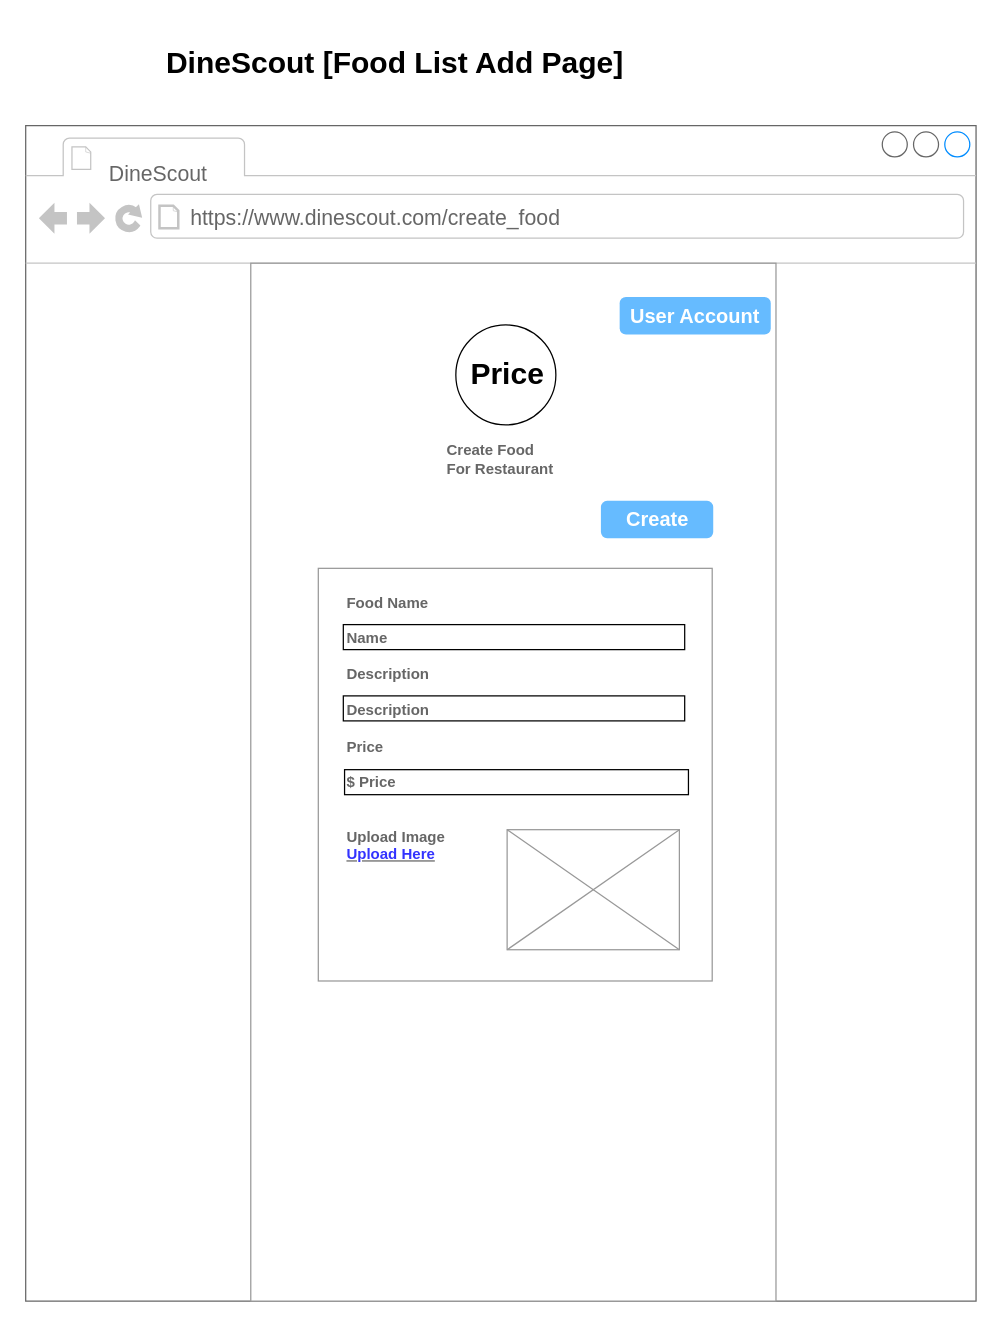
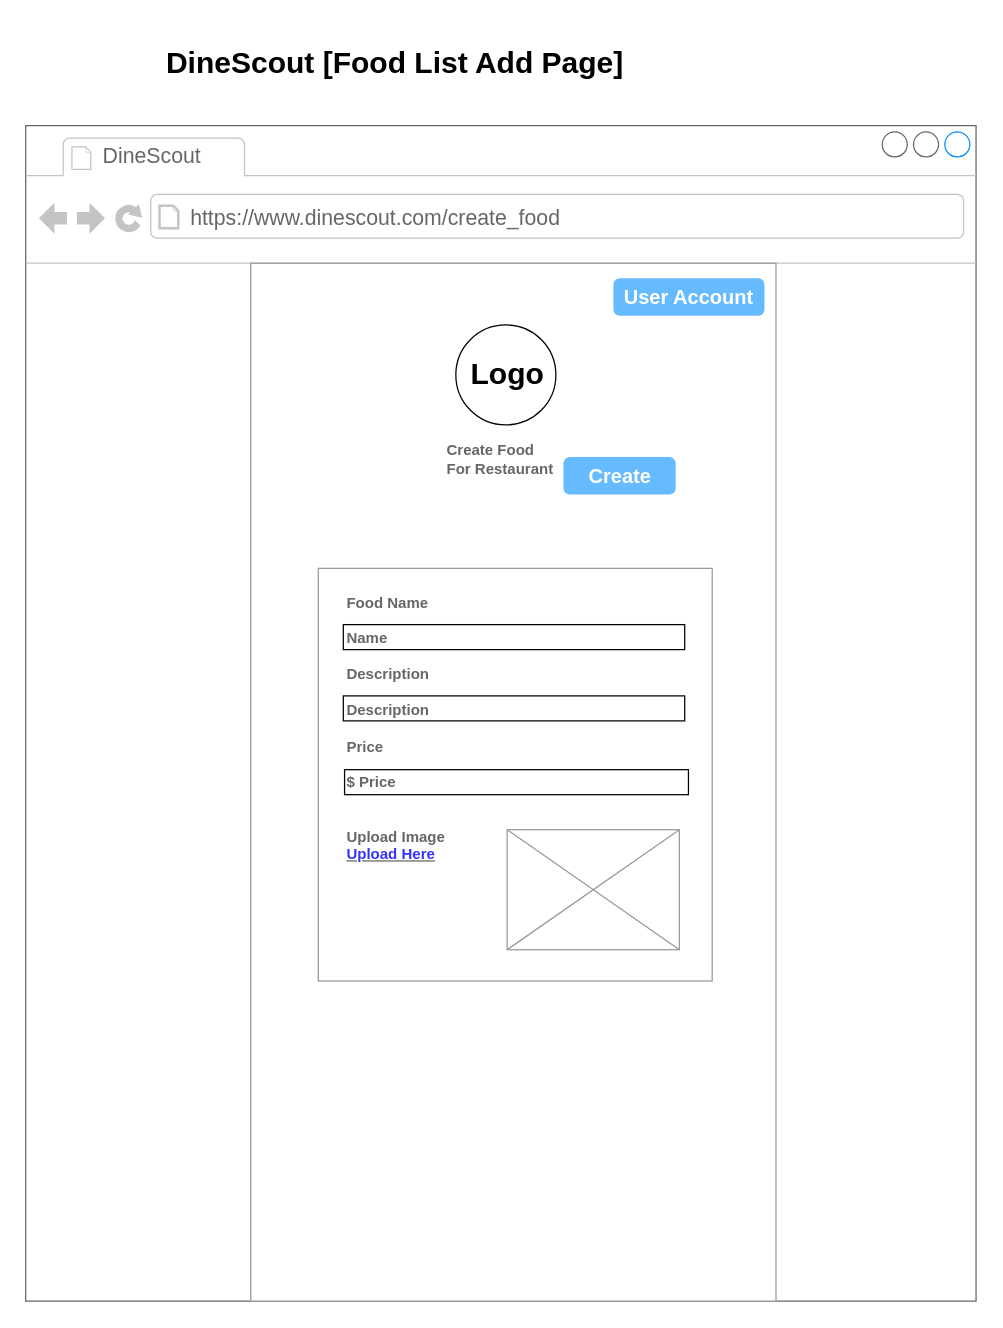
node "DineScout": moved (176, 176) -> (169, 157)
node "User Account": moved (695, 316) -> (689, 297)
node "Price": label "Price" -> "Logo"
node "Create": moved (657, 519) -> (619, 476)
